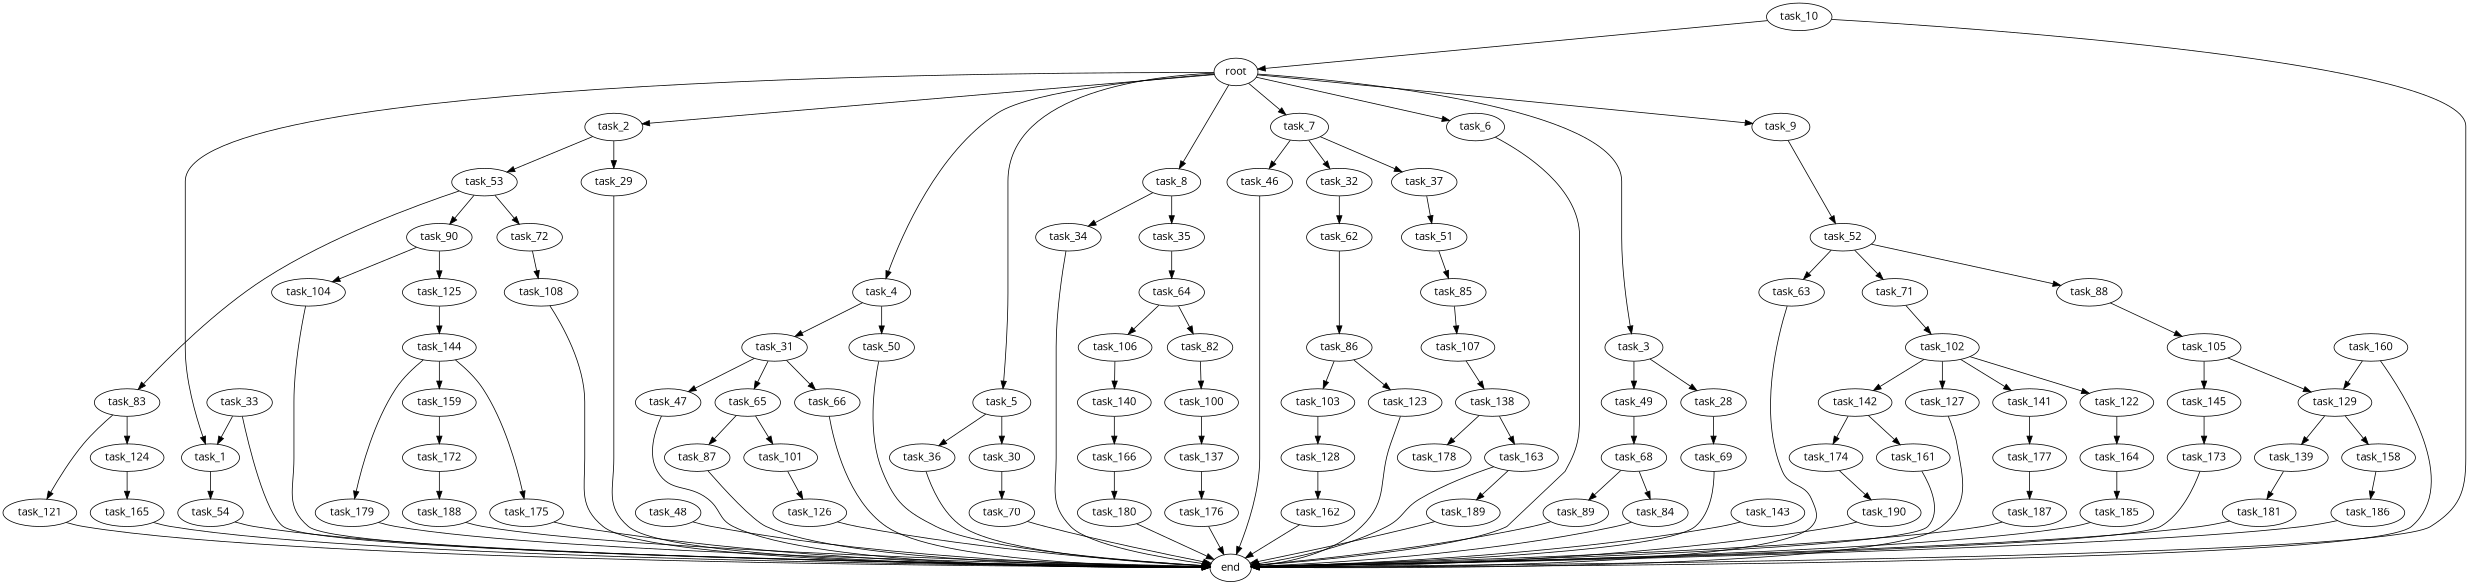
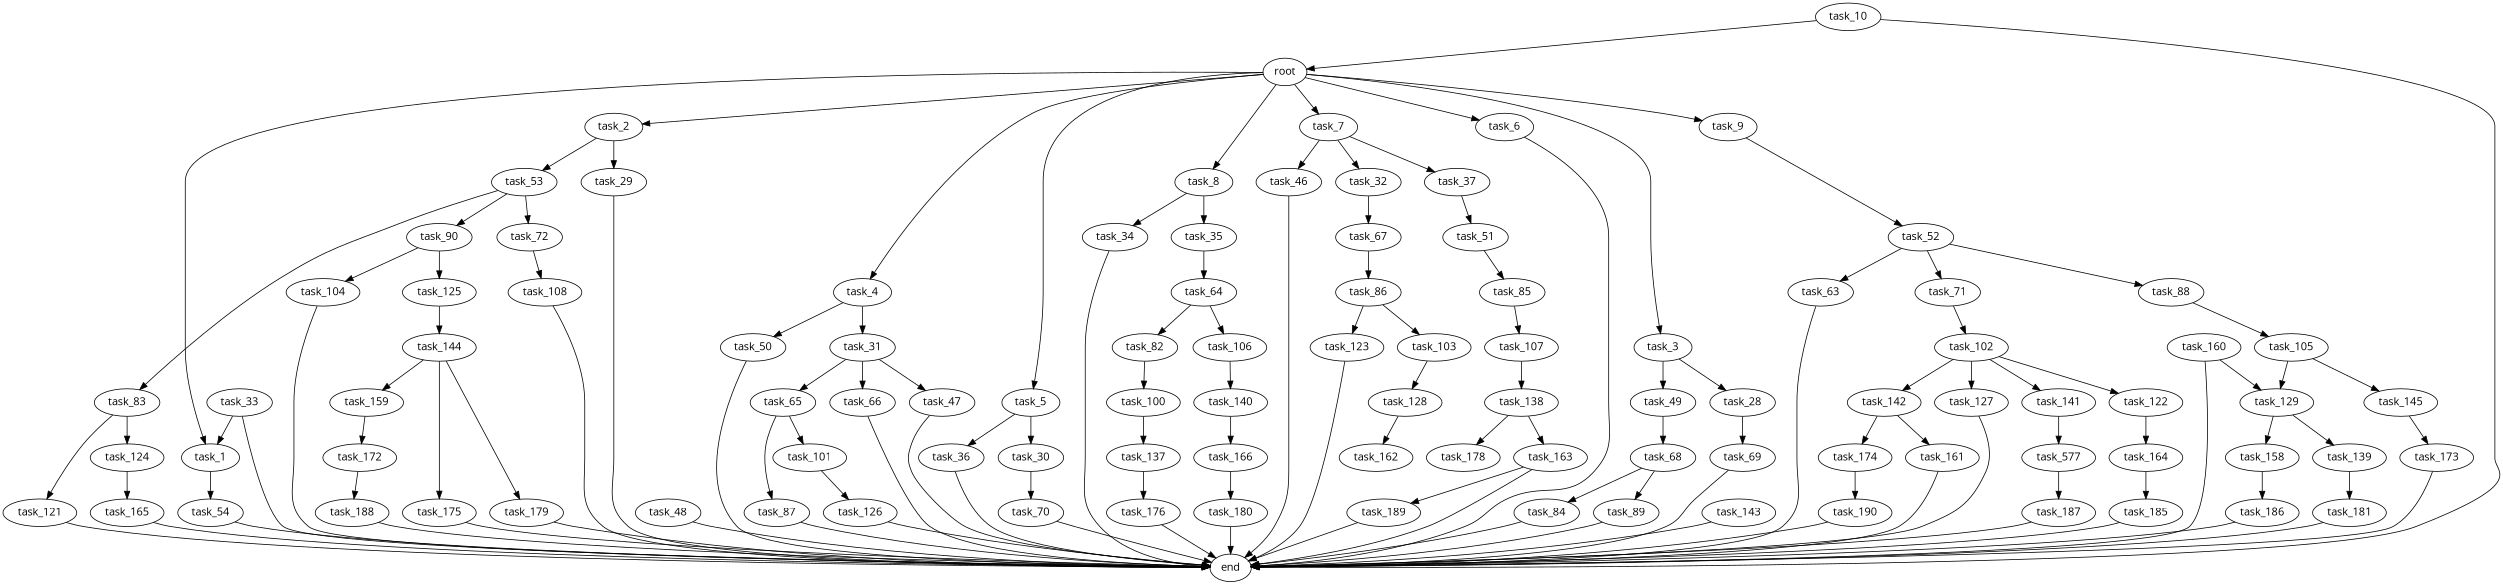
node "task_62": label "task_62" -> "task_67"
node "task_177": label "task_177" -> "task_577"
edge "task_162" -> "end": removed
